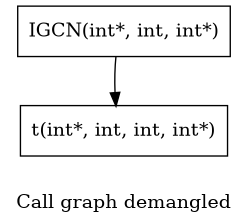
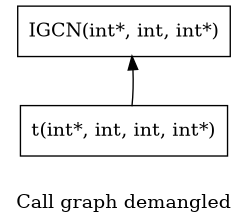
edge "IGCN(int*, int, int*)" -> "t(int*, int, int, int*)": reversed
